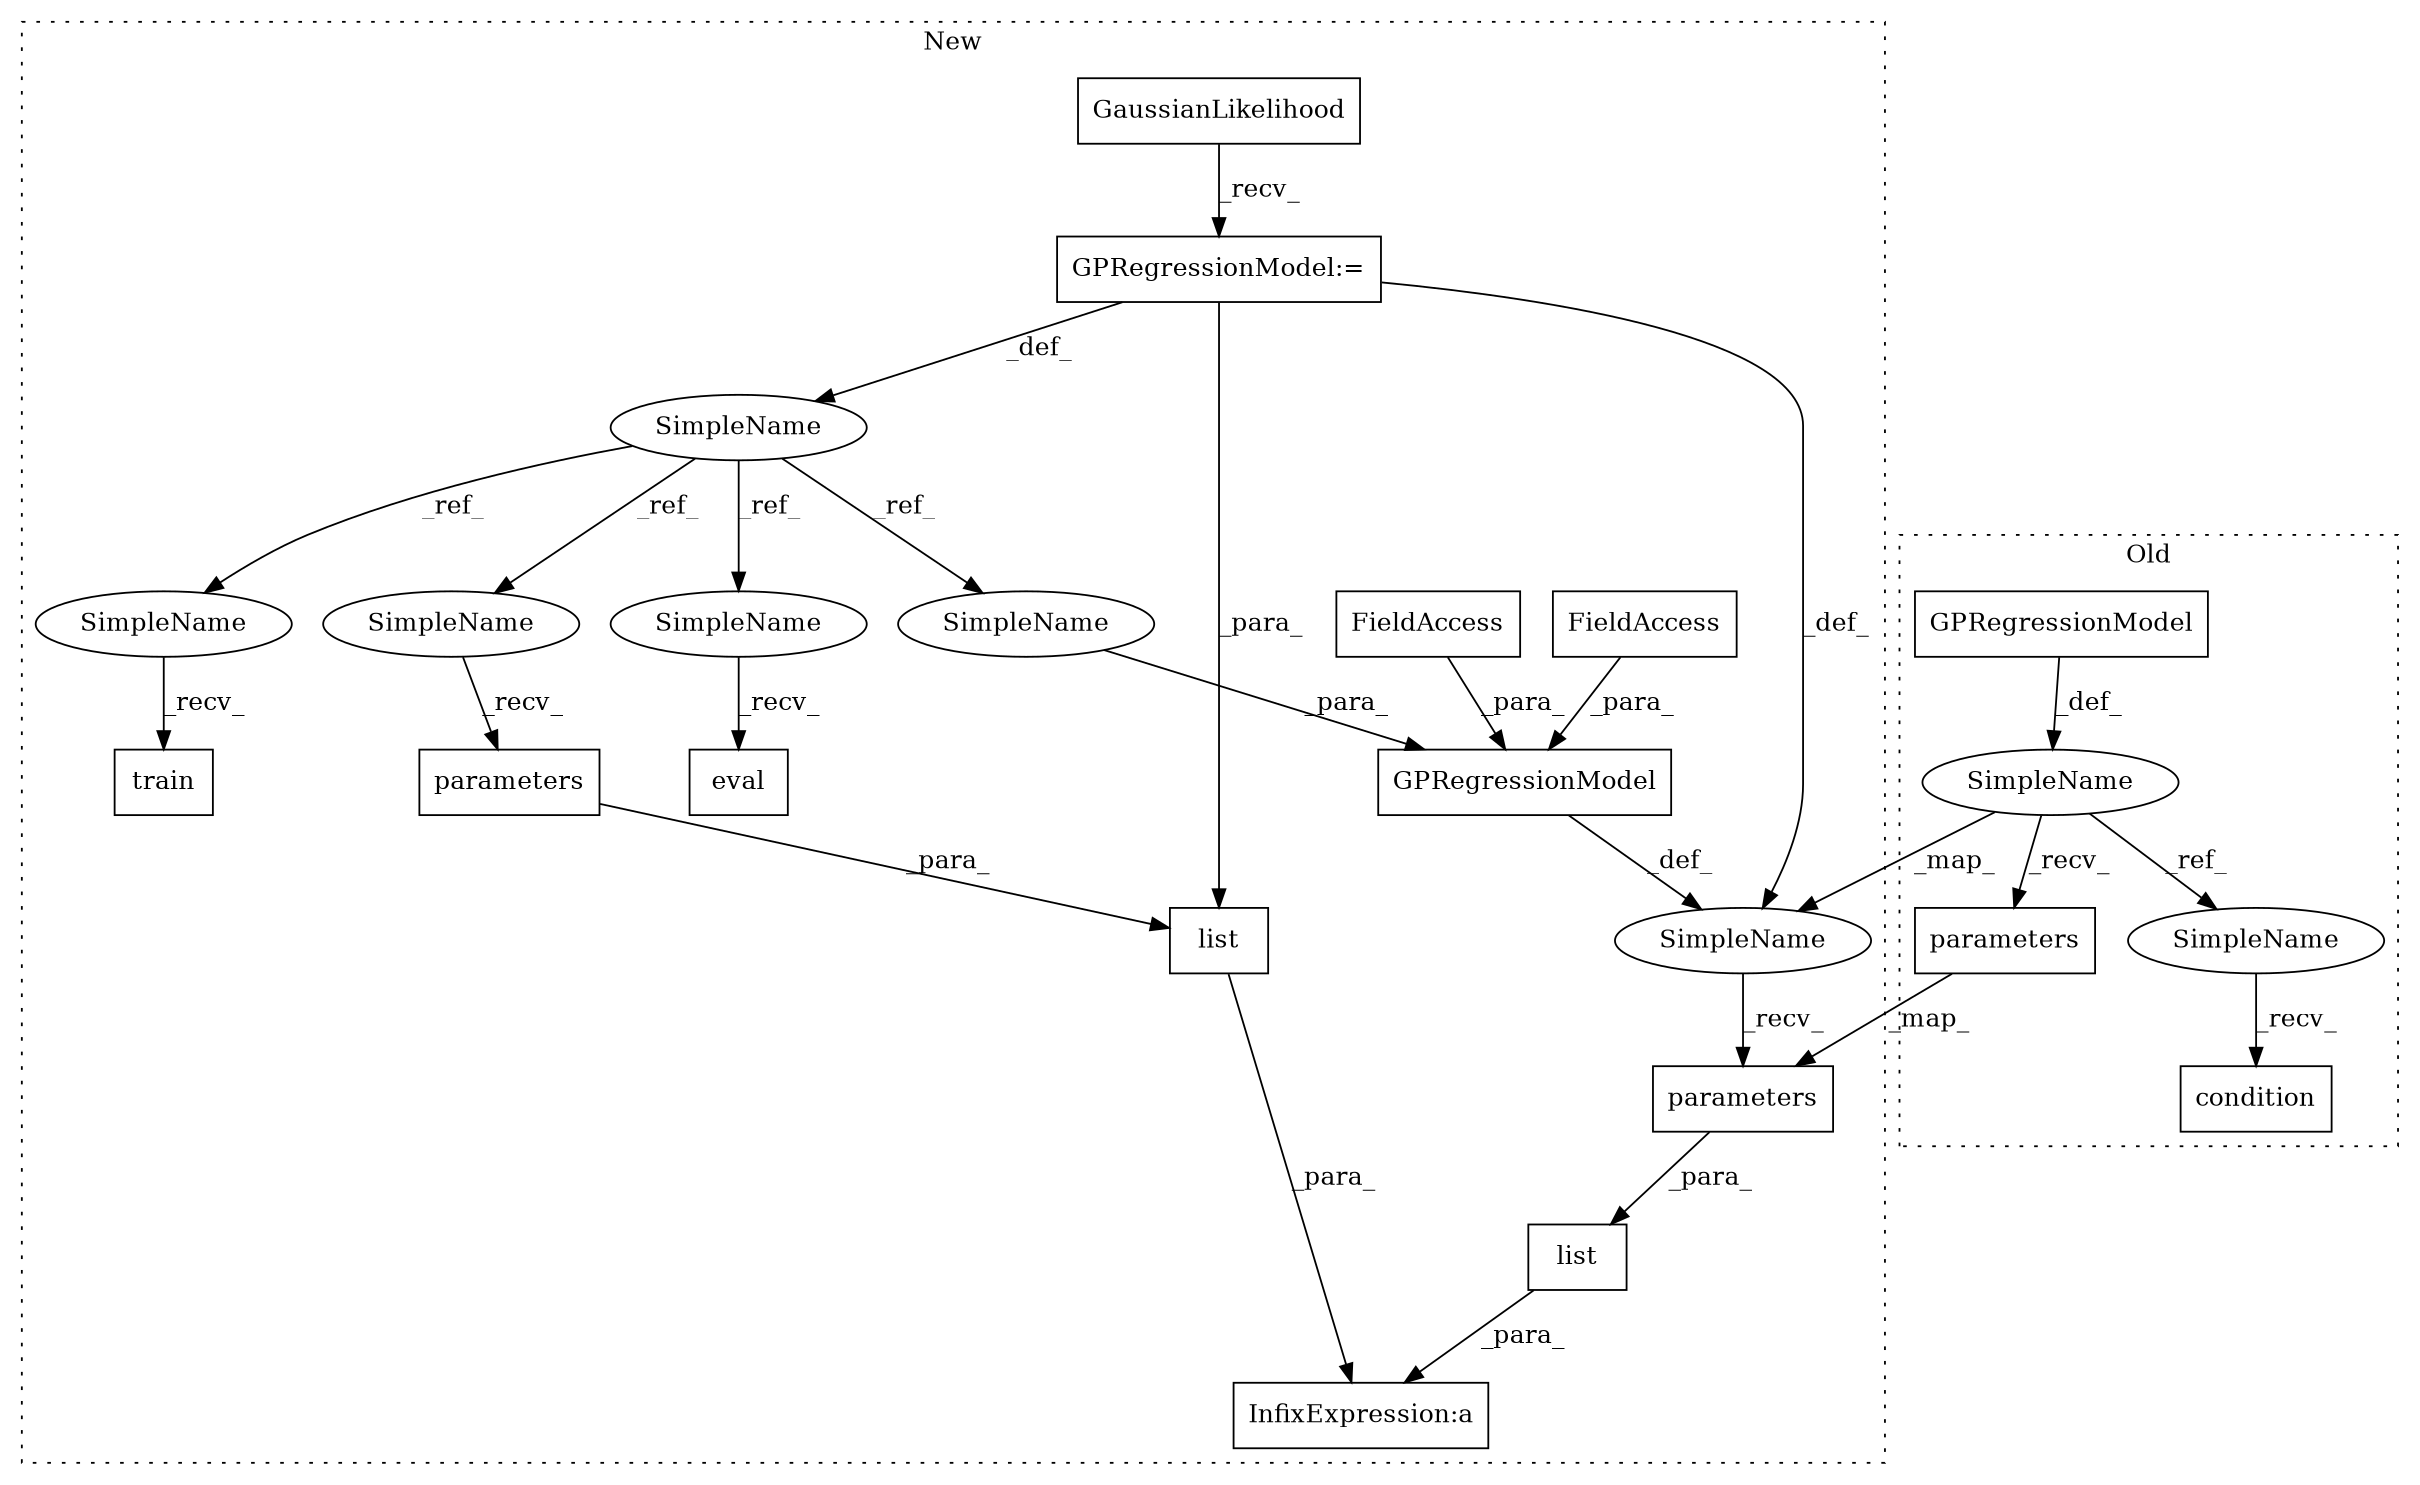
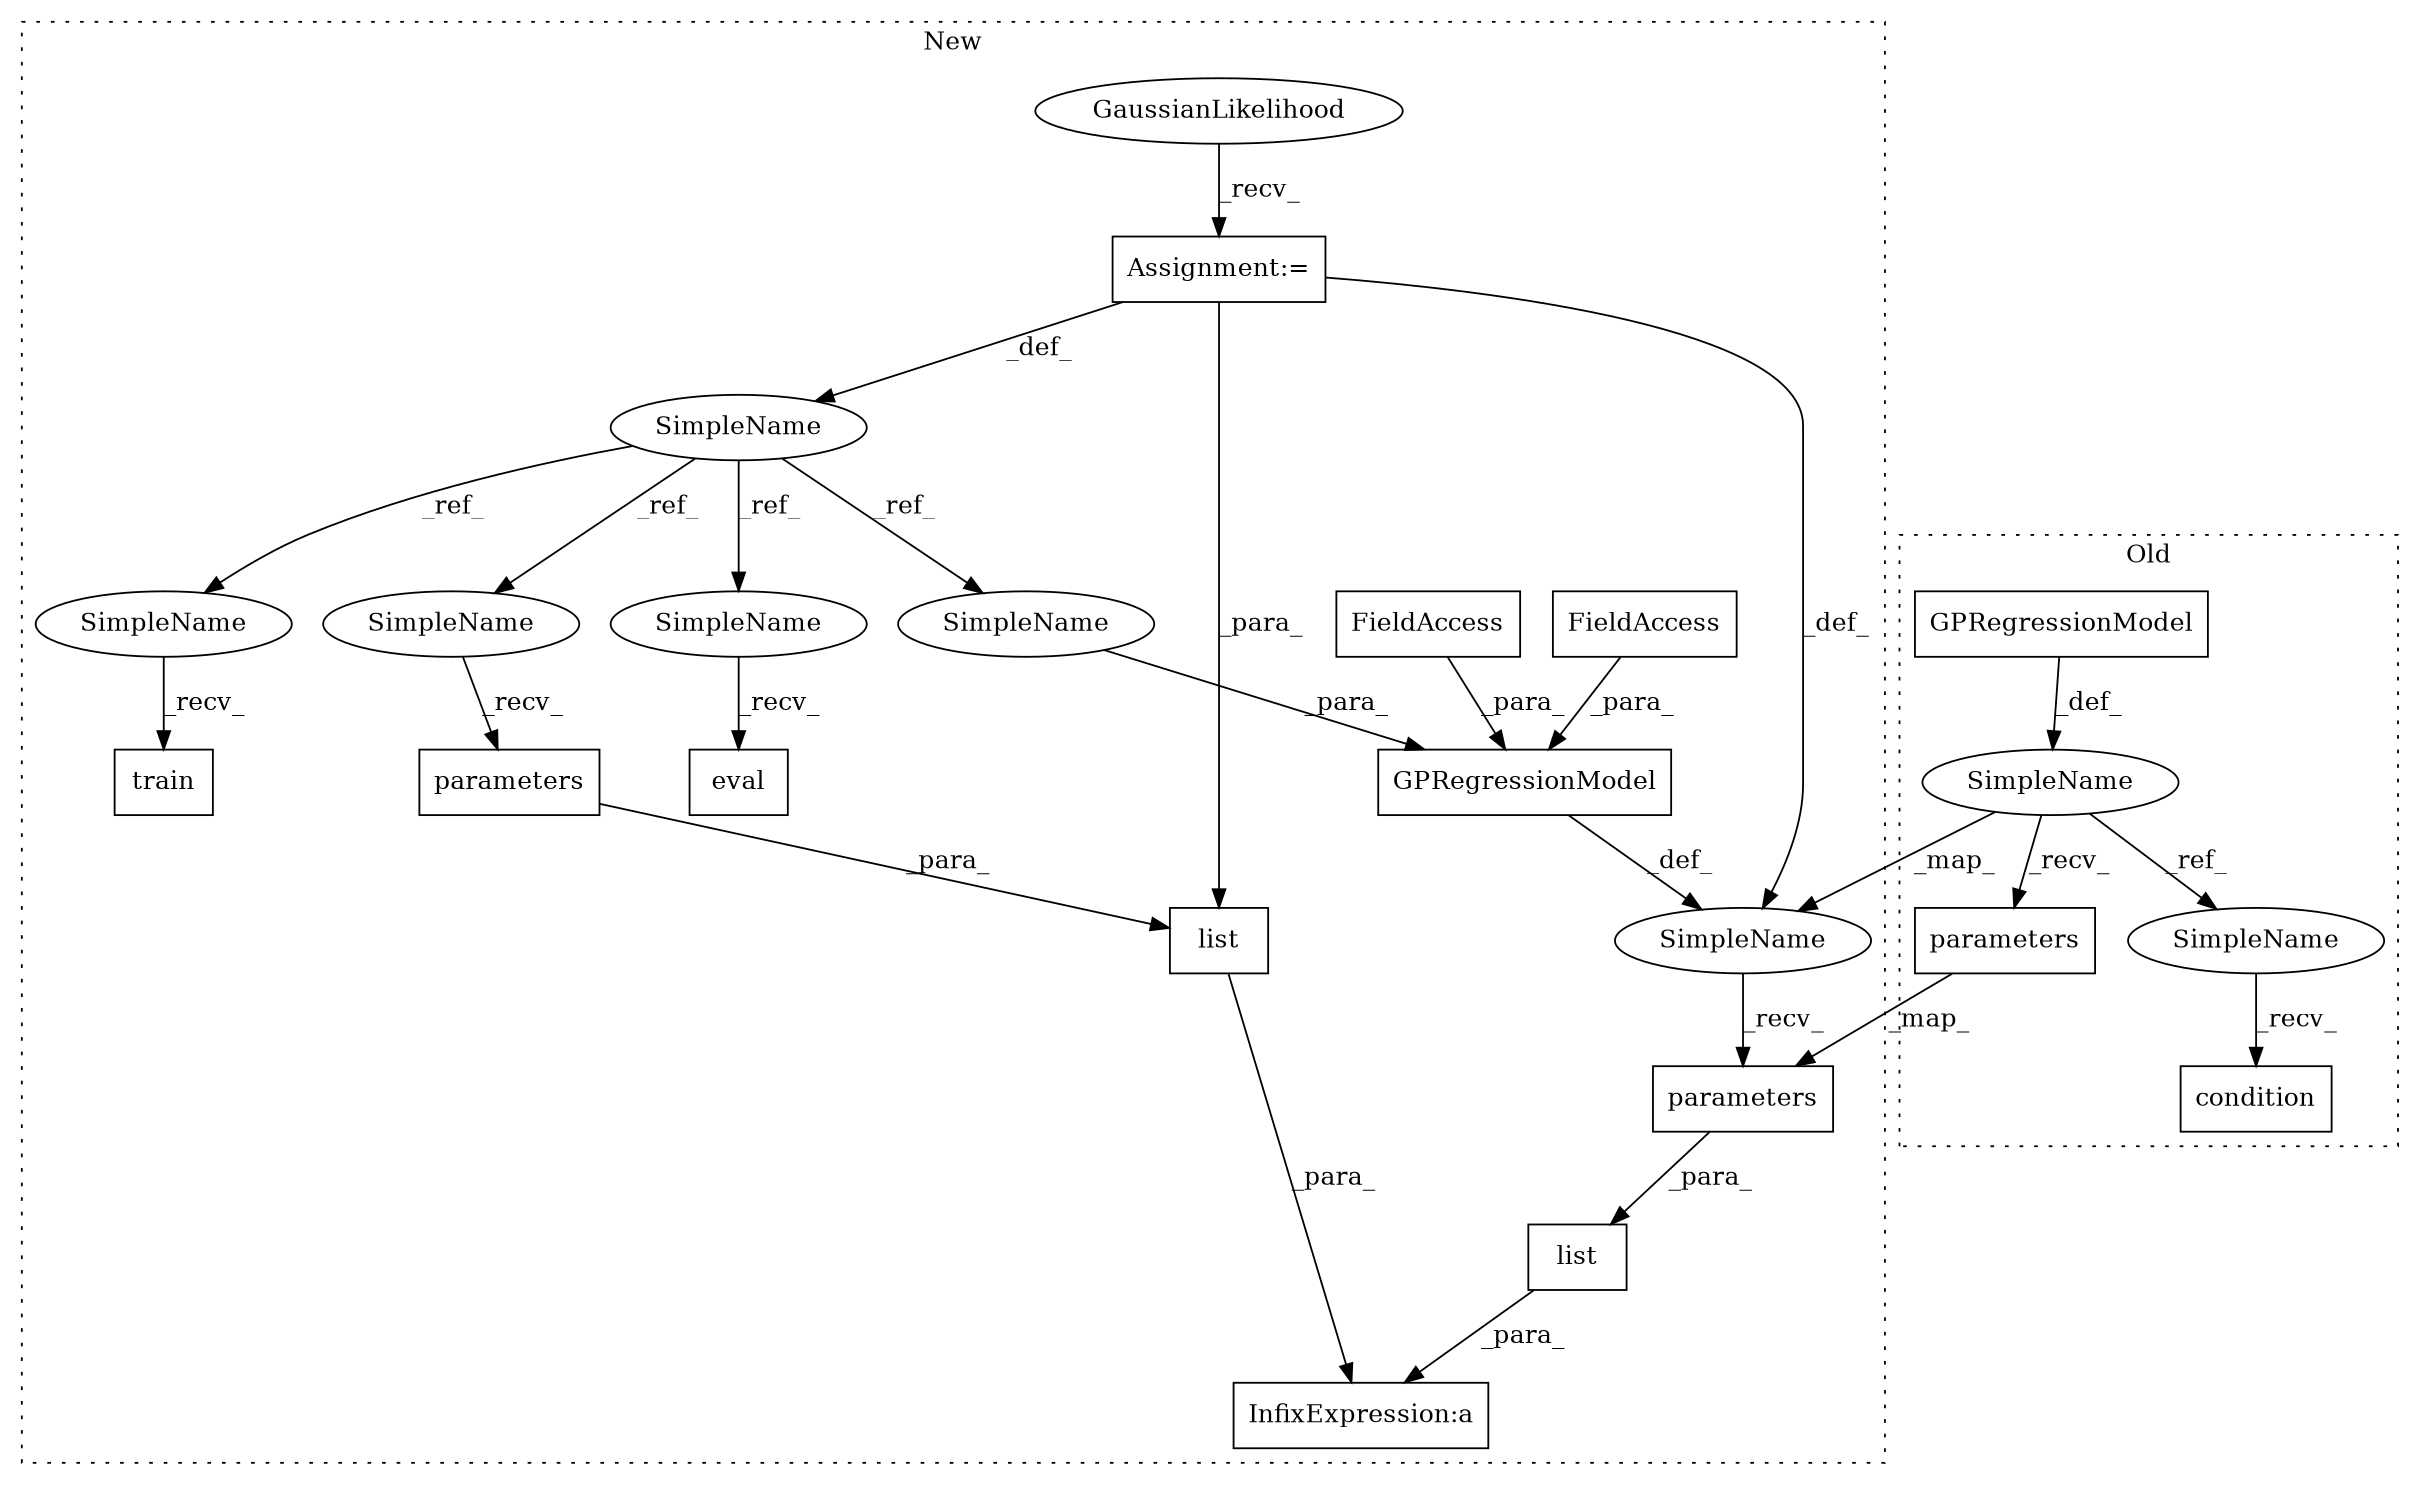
node "GaussianLikelihood": shape box -> ellipse
node "GPRegressionModel:=": label "GPRegressionModel:=" -> "Assignment:="
